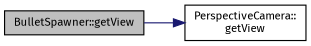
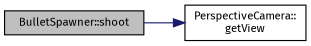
node "BulletSpawner::getView": label "BulletSpawner::getView" -> "BulletSpawner::shoot"
